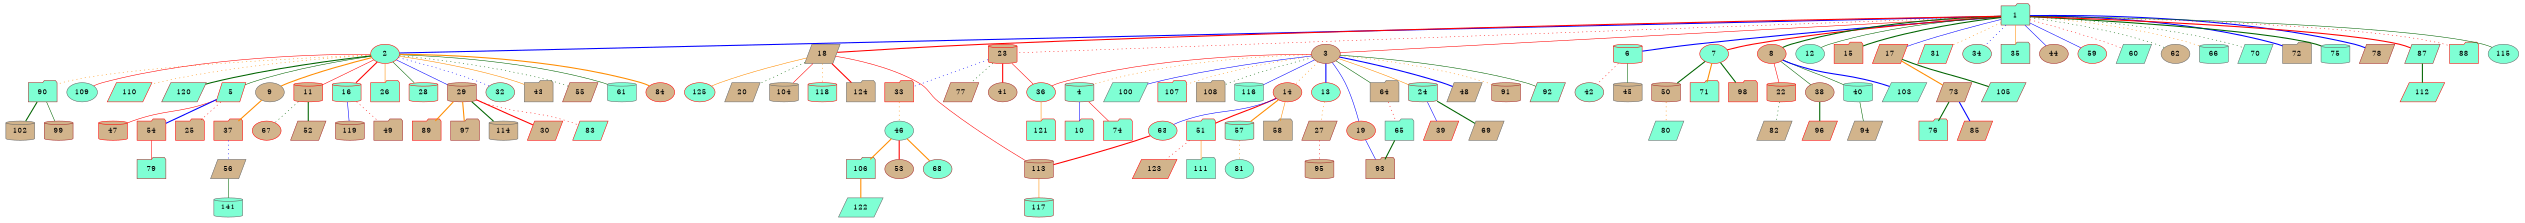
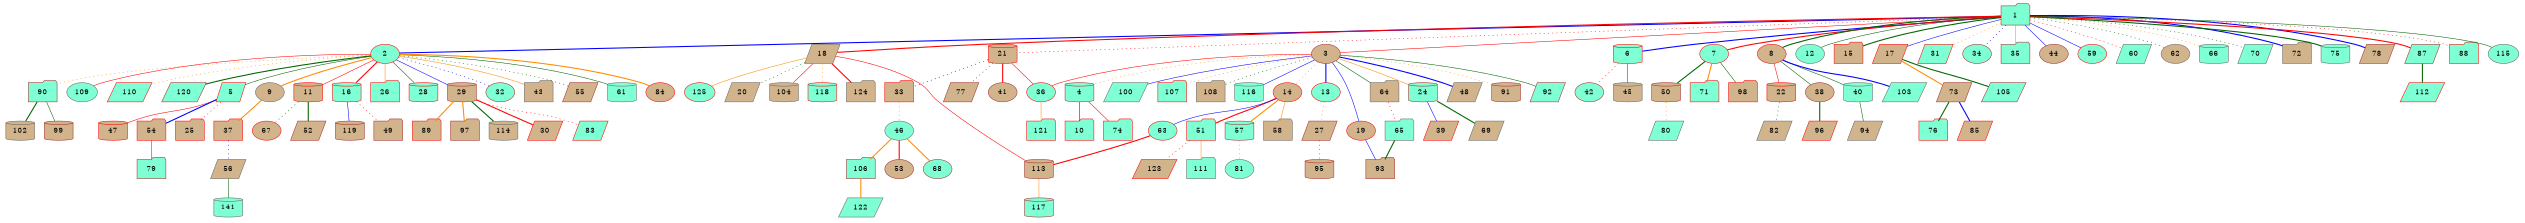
node "23": label "23" -> "21"
edge "7" -- "98": style bold -> solid
